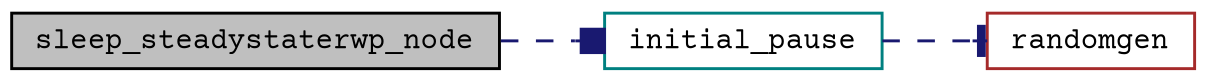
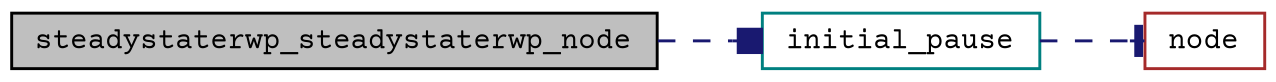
node "sleep_steadystaterwp_node": label "sleep_steadystaterwp_node" -> "steadystaterwp_steadystaterwp_node"
node "randomgen": label "randomgen" -> "node"
